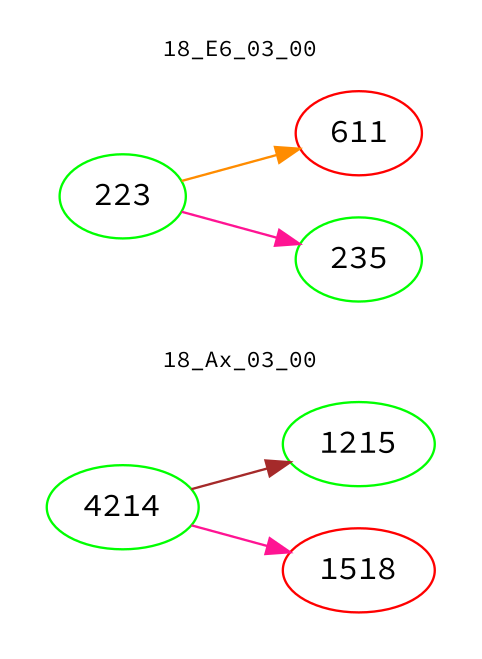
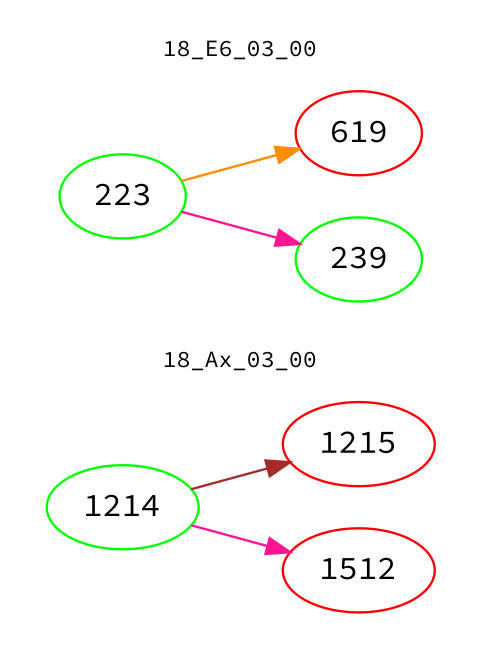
node "611": label "611" -> "619"
node "235": label "235" -> "239"
node "1215": color green -> red
node "4214": label "4214" -> "1214"
node "1518": label "1518" -> "1512"
